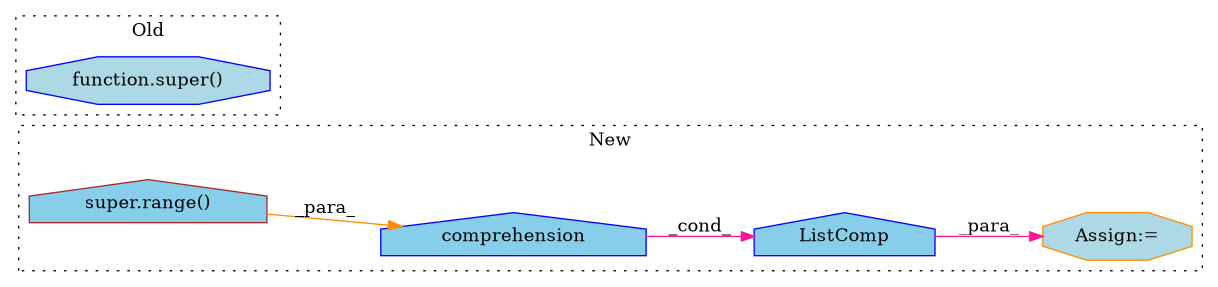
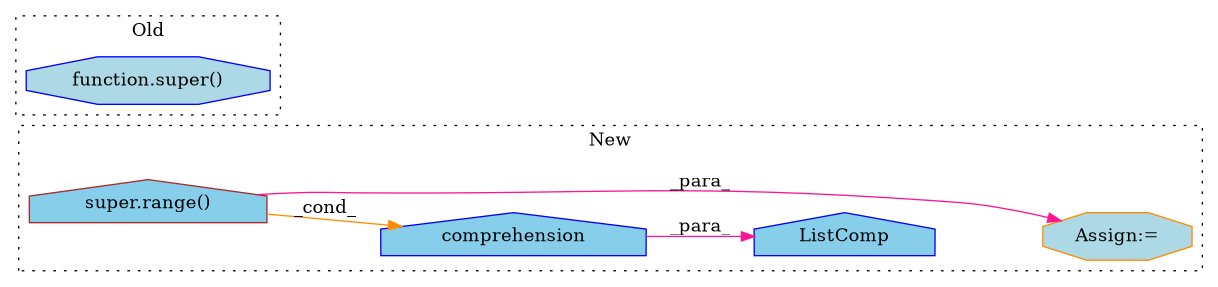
edge "super.range()" -> "comprehension": label "_para_" -> "_cond_"
edge "comprehension" -> "ListComp": label "_cond_" -> "_para_"
edge "ListComp" -> "Assign:=": now "super.range()" -> "Assign:="
